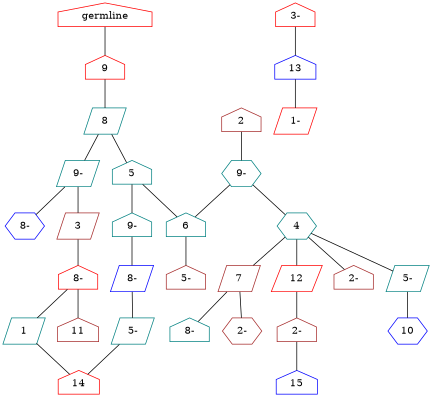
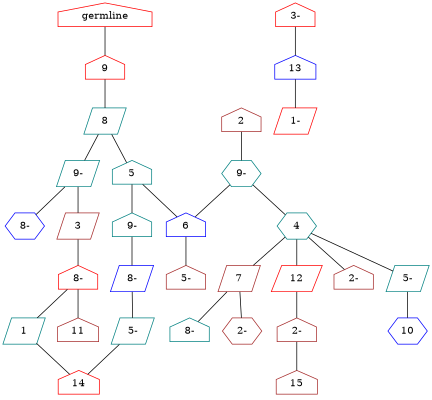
node "6": color teal -> blue
node "15": color blue -> brown
